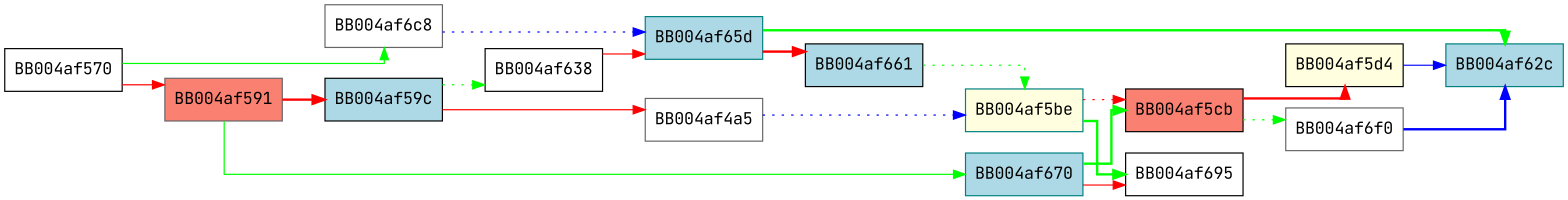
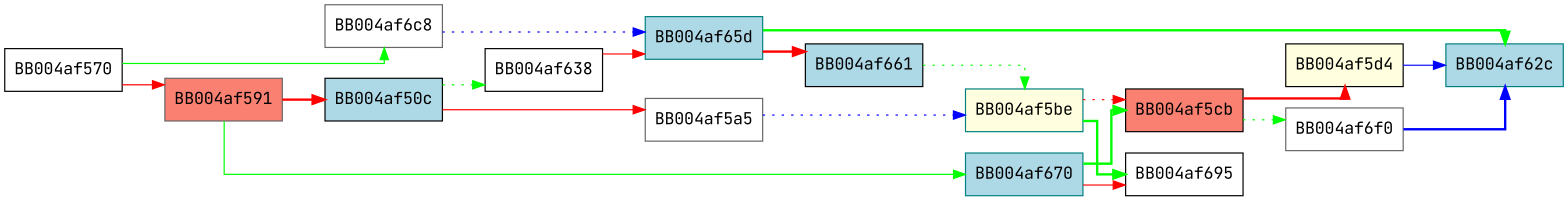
node "BB004af59c": label "BB004af59c" -> "BB004af50c"
node "BB004af4a5": label "BB004af4a5" -> "BB004af5a5"
